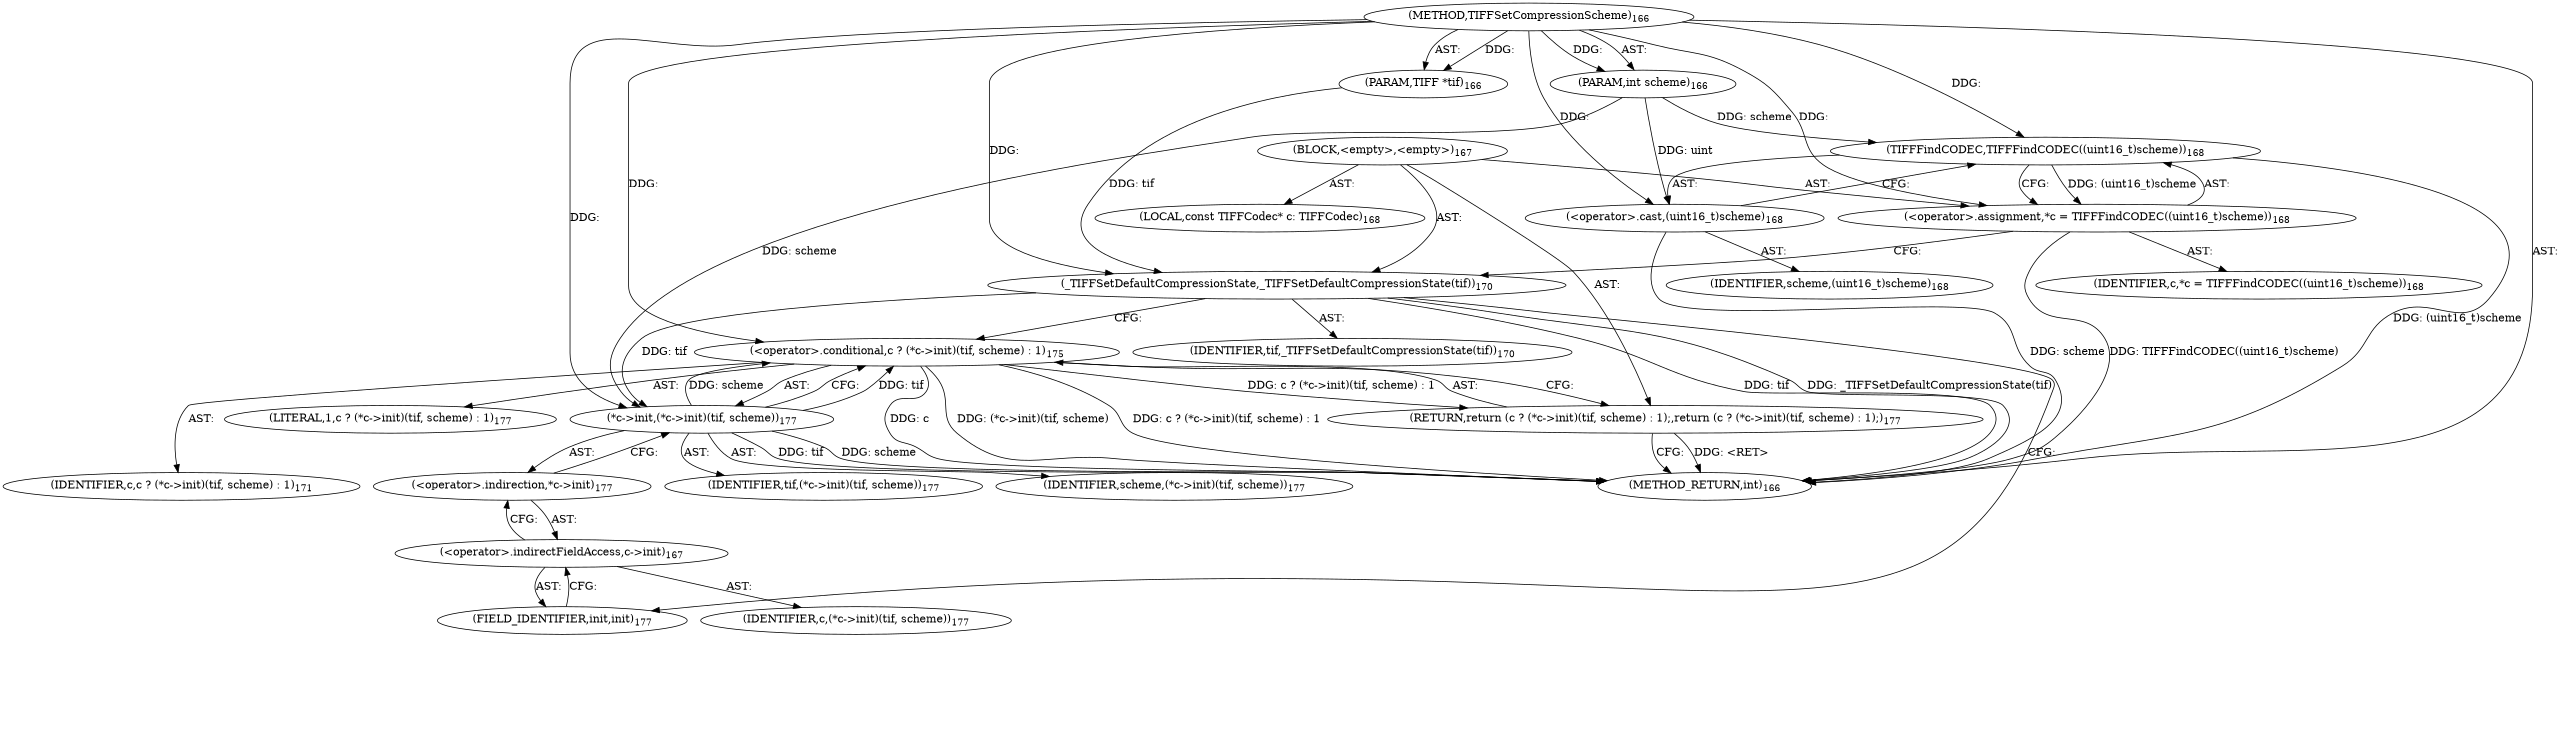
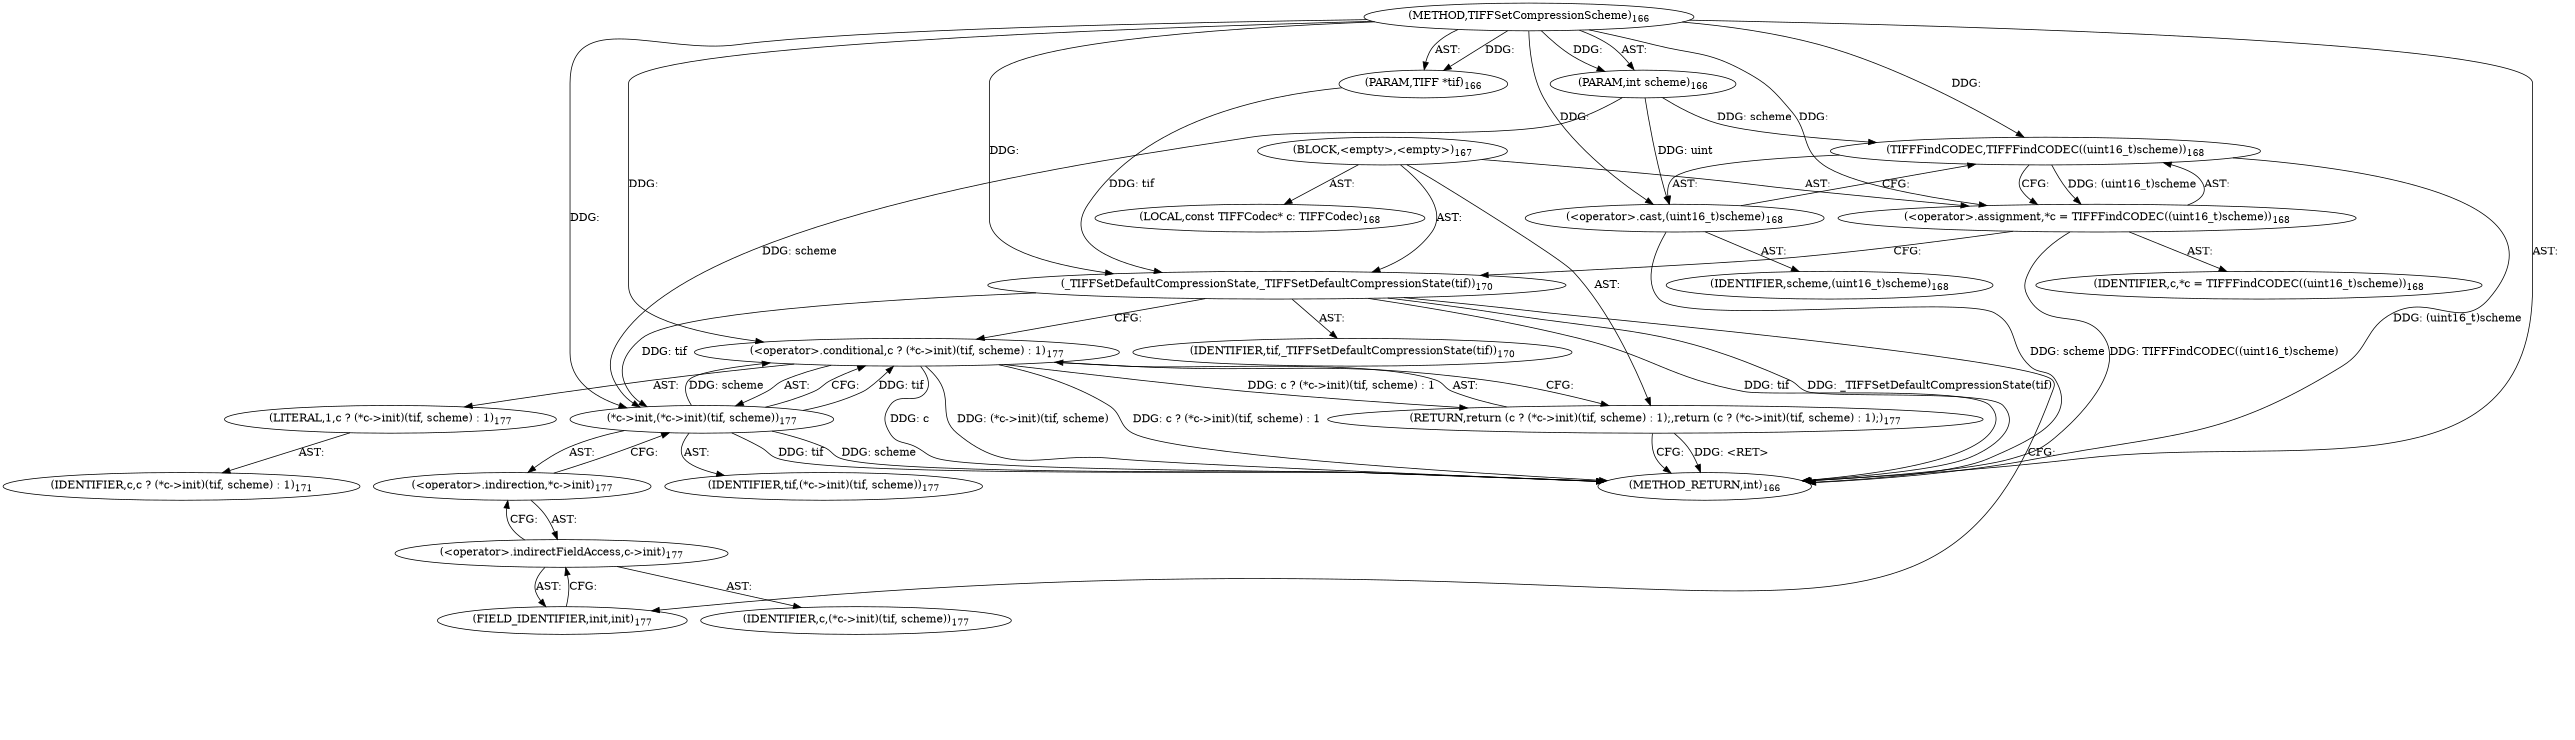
node "(<operator>.conditional,c ? (*c->init)(tif, scheme) : 1)": text "175" -> "177"
edge "(<operator>.conditional,c ? (*c->init)(tif, scheme) : 1)" -> "(IDENTIFIER,c,c ? (*c->init)(tif, scheme) : 1)": now "(LITERAL,1,c ? (*c->init)(tif, scheme) : 1)" -> "(IDENTIFIER,c,c ? (*c->init)(tif, scheme) : 1)"
node "(IDENTIFIER,scheme,(*c->init)(tif, scheme))": removed
node "(<operator>.indirectFieldAccess,c->init)": text "167" -> "177"
